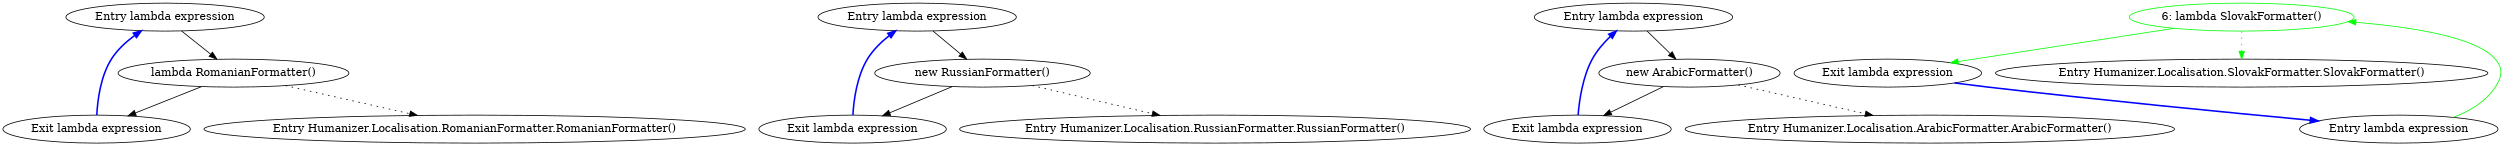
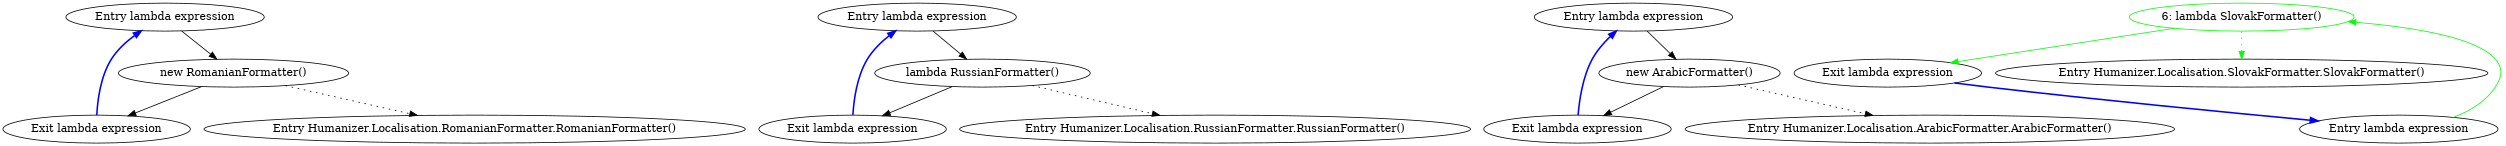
node "lambda RomanianFormatter()": label "lambda RomanianFormatter()" -> "new RomanianFormatter()"
node "new RussianFormatter()": label "new RussianFormatter()" -> "lambda RussianFormatter()"
